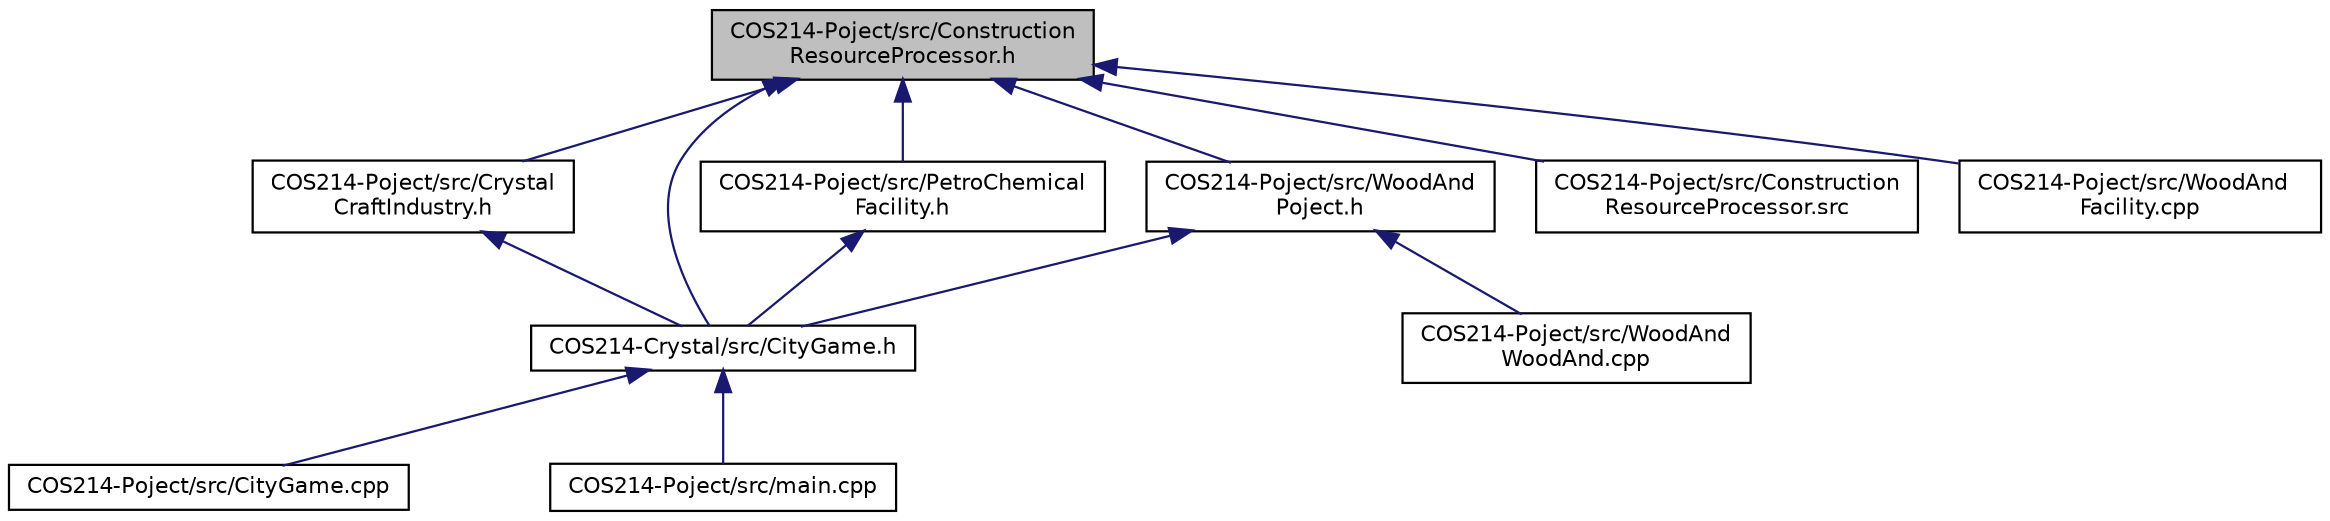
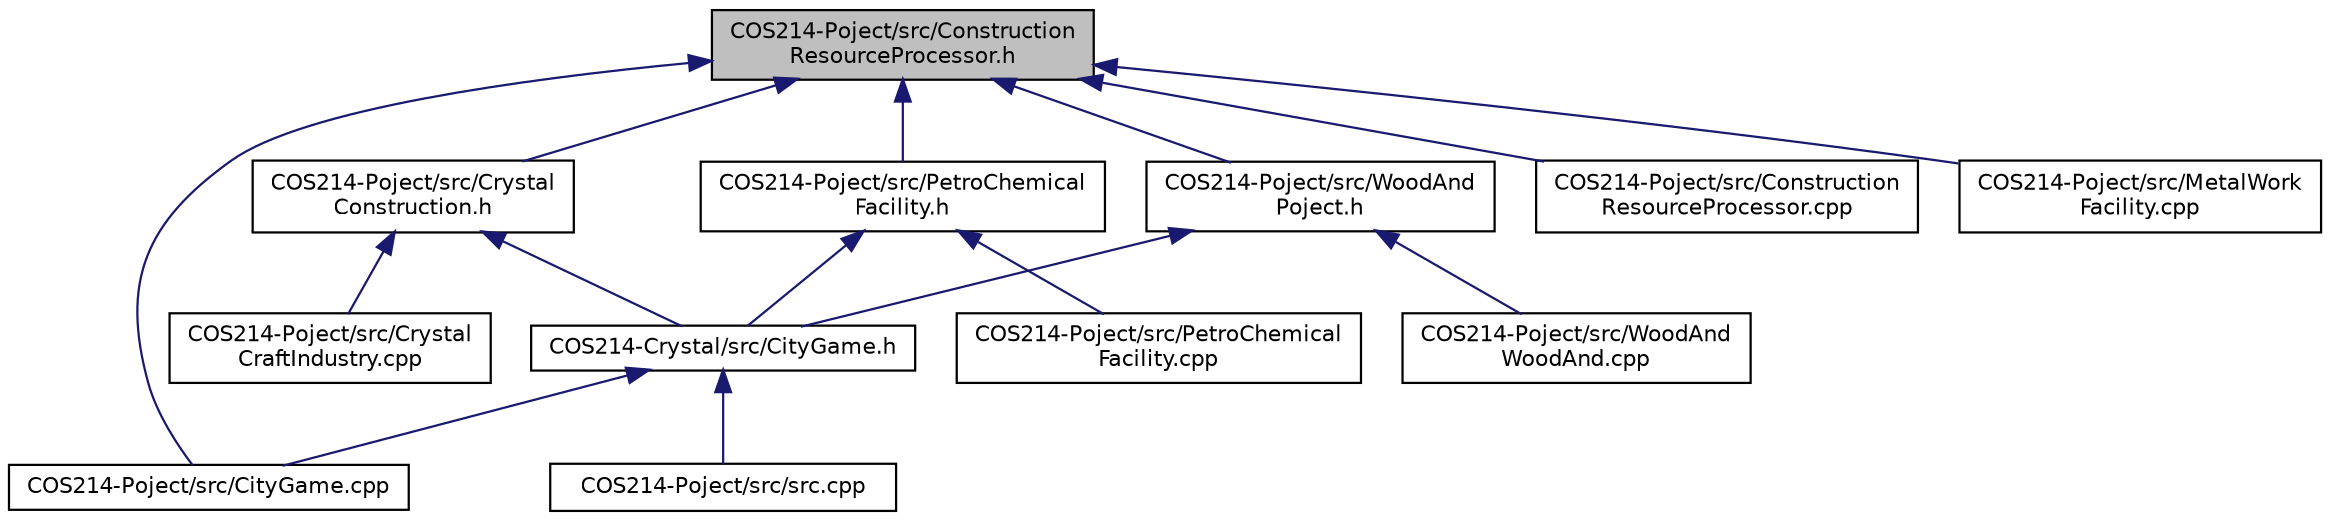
edge "COS214-Crystal/src/CityGame.h" -> "COS214-Poject/src/Construction ResourceProcessor.h": now "COS214-Poject/src/CityGame.cpp" -> "COS214-Poject/src/Construction ResourceProcessor.h"
node "COS214-Poject/src/Crystal CraftIndustry.h": label "COS214-Poject/src/Crystal CraftIndustry.h" -> "COS214-Poject/src/Crystal Construction.h"
node "COS214-Poject/src/Construction ResourceProcessor.src": label "COS214-Poject/src/Construction ResourceProcessor.src" -> "COS214-Poject/src/Construction ResourceProcessor.cpp"
node "COS214-Poject/src/WoodAnd Facility.cpp": label "COS214-Poject/src/WoodAnd Facility.cpp" -> "COS214-Poject/src/MetalWork Facility.cpp"
node "COS214-Poject/src/Crystal CraftIndustry.cpp": added
node "COS214-Poject/src/PetroChemical Facility.cpp": added
node "COS214-Poject/src/main.cpp": label "COS214-Poject/src/main.cpp" -> "COS214-Poject/src/src.cpp"
